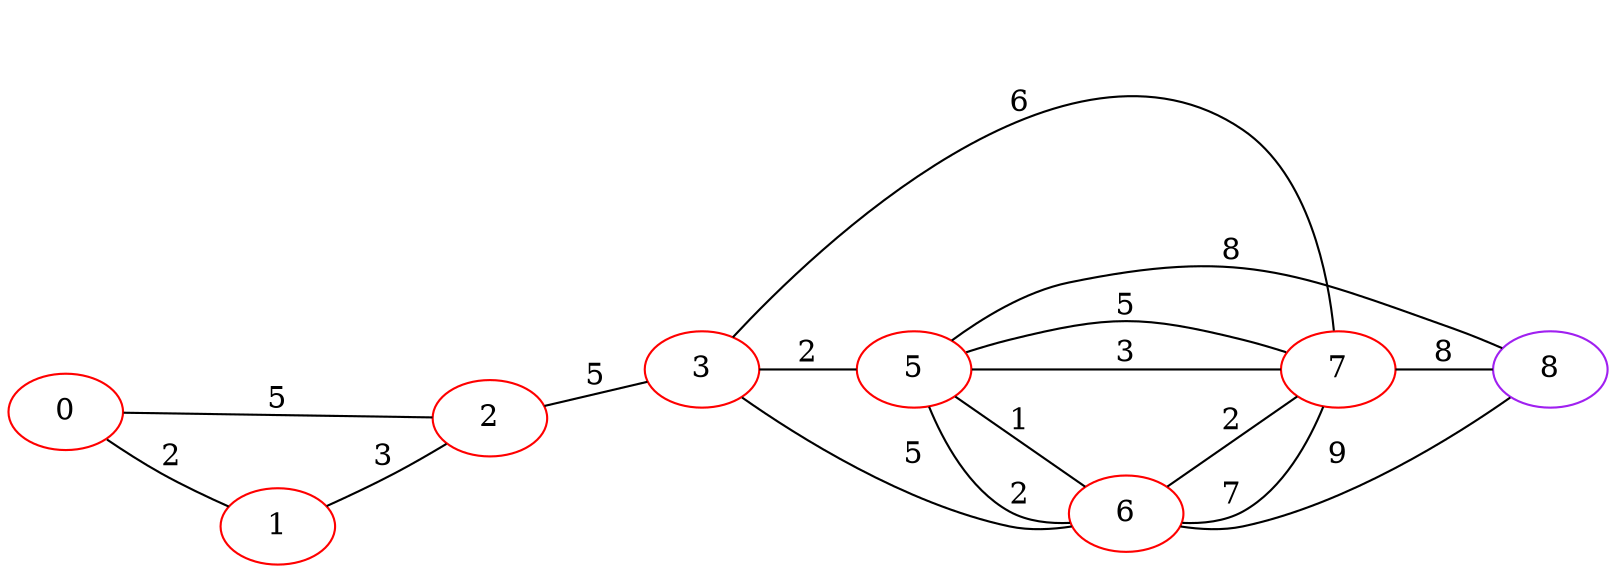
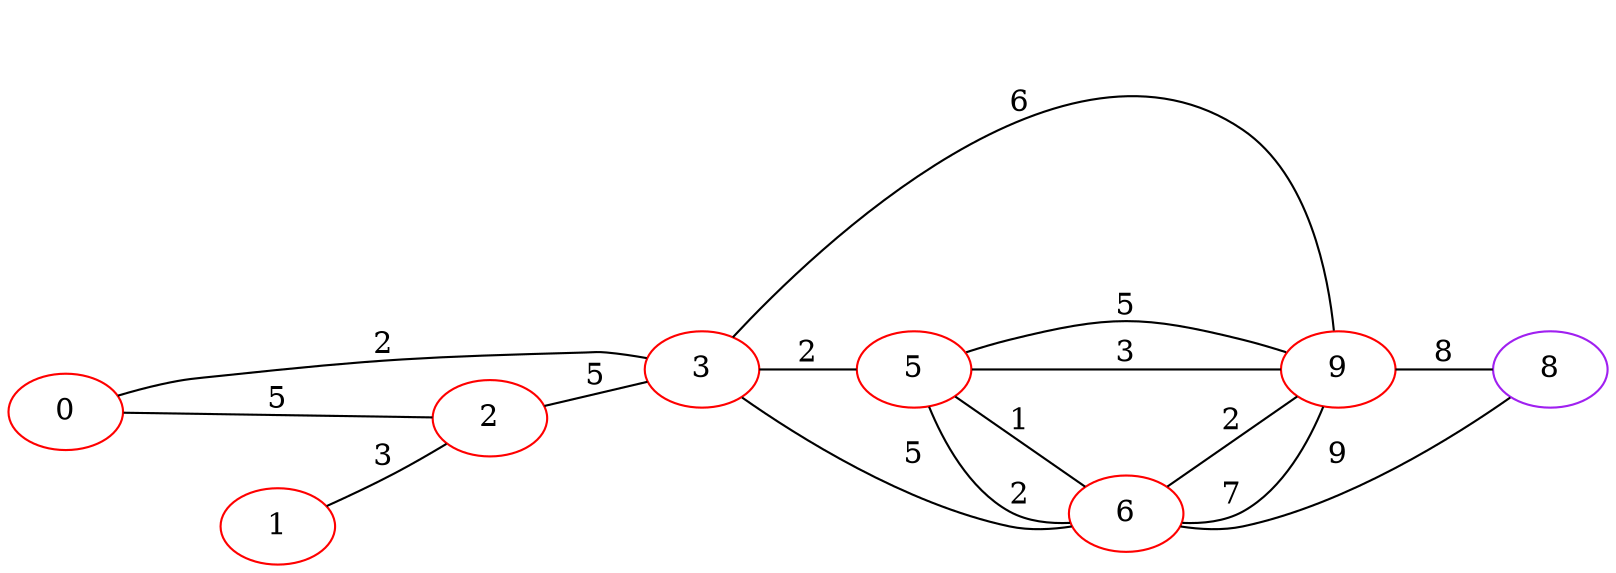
edge "5" -- "8": removed, label "8"
node "7": label "7" -> "9"
edge "0" -- "1": now "0" -- "3"
